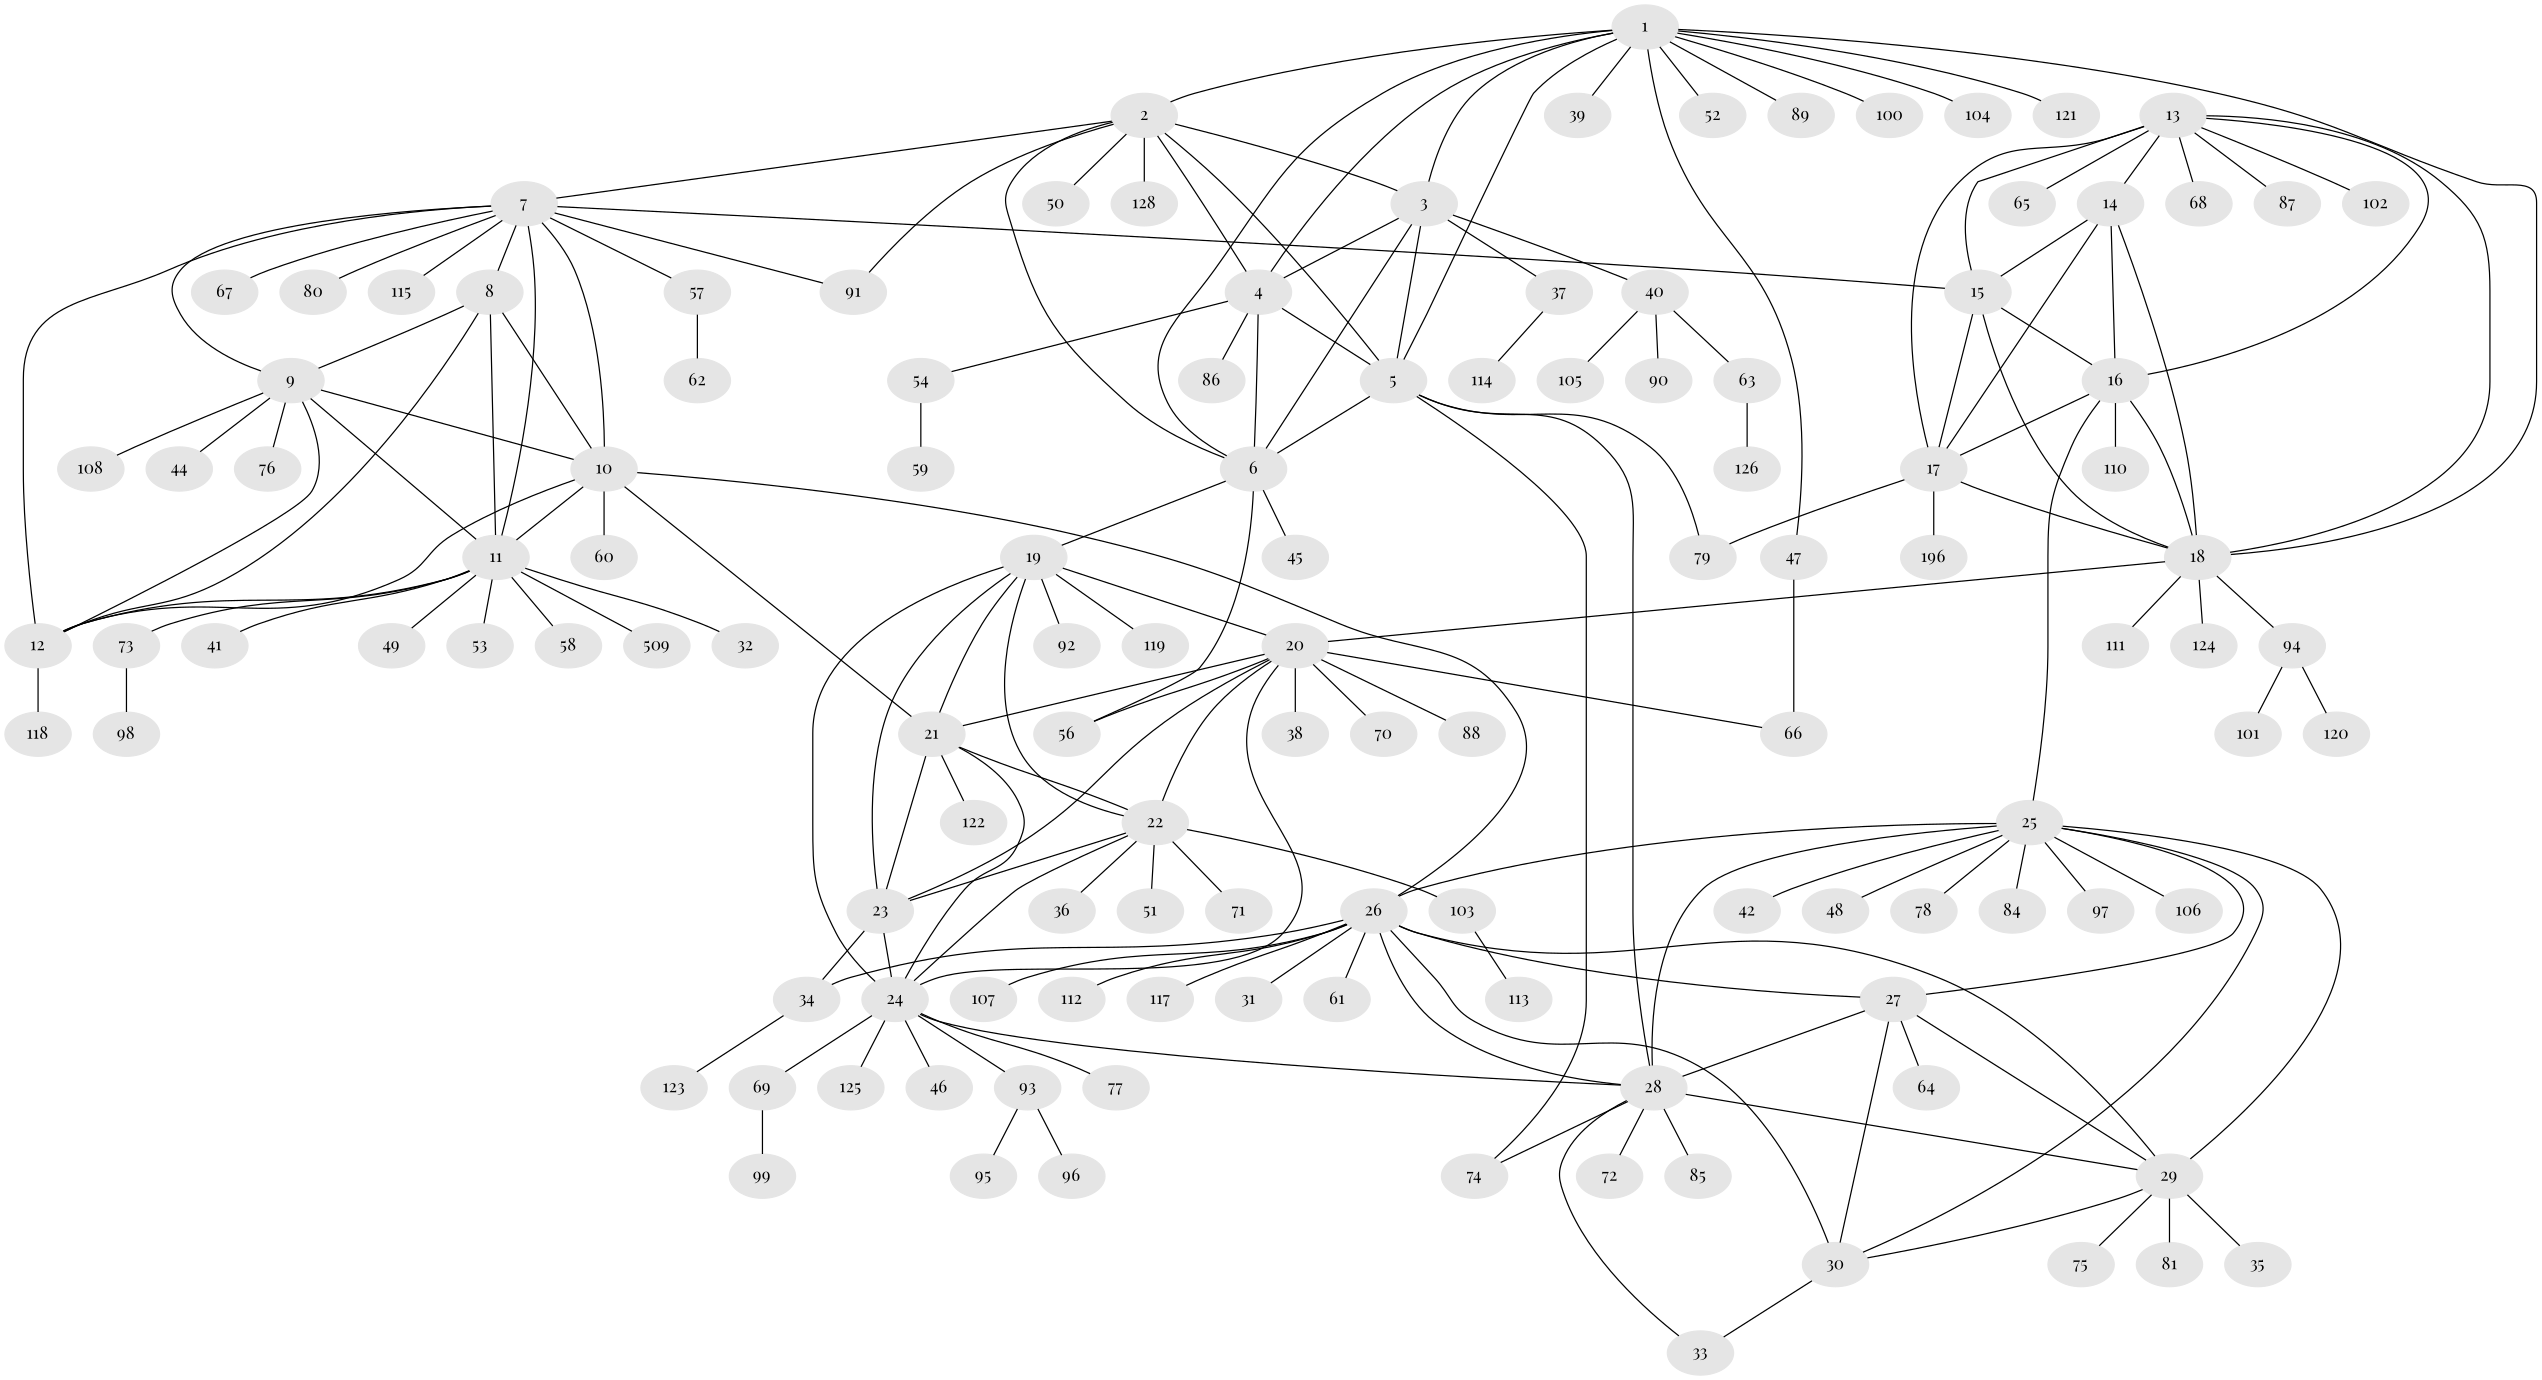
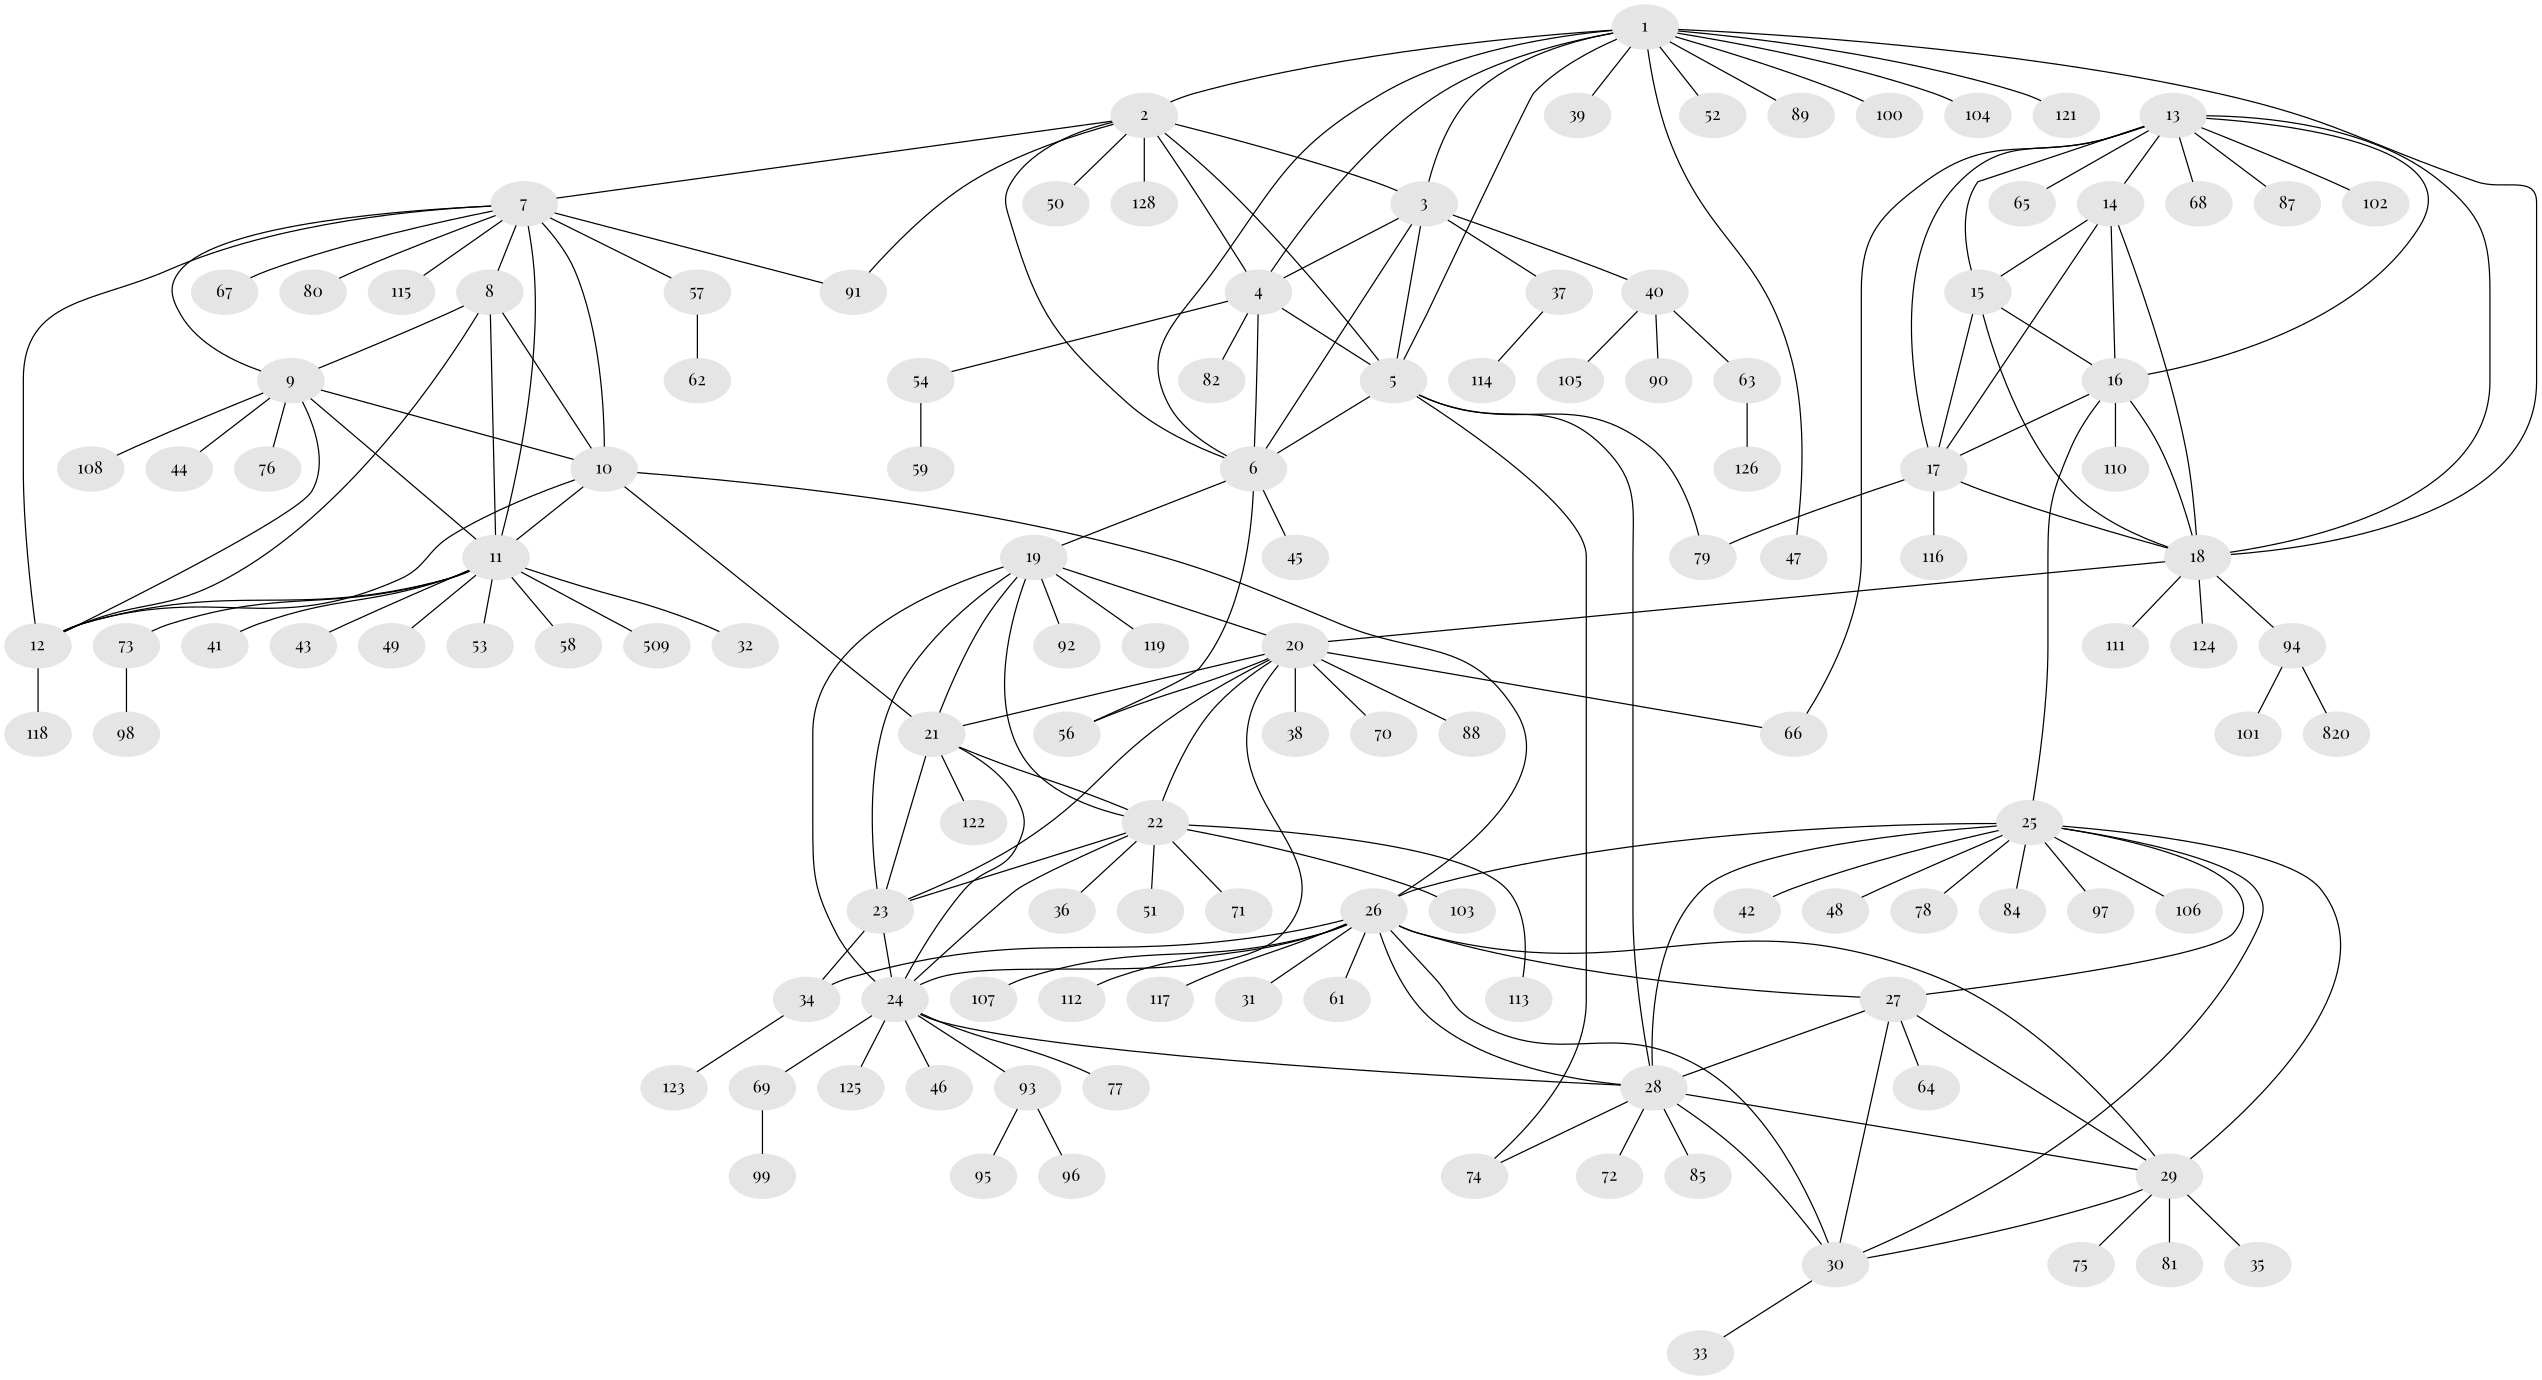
edge "7" -- "15": removed
node "86": label "86" -> "82"
node "60": removed
node "196": label "196" -> "116"
node "43": added
edge "47" -- "66": now "13" -- "66"
node "120": label "120" -> "820"
edge "103" -- "113": now "22" -- "113"
edge "28" -- "33": now "28" -- "30"
